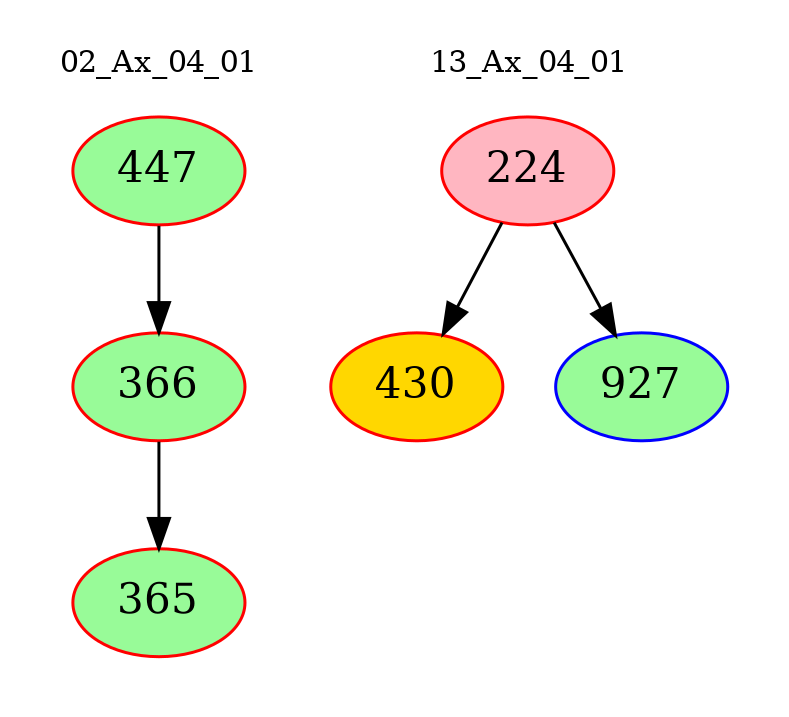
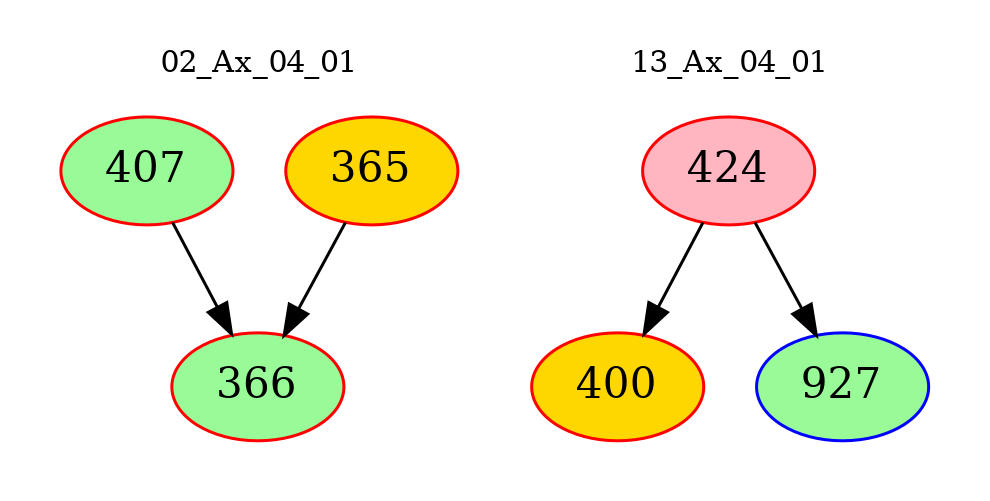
node "447": label "447" -> "407"
node "224": label "224" -> "424"
node "430": label "430" -> "400"
edge "366" -> "365": reversed
node "365": fillcolor palegreen -> gold
